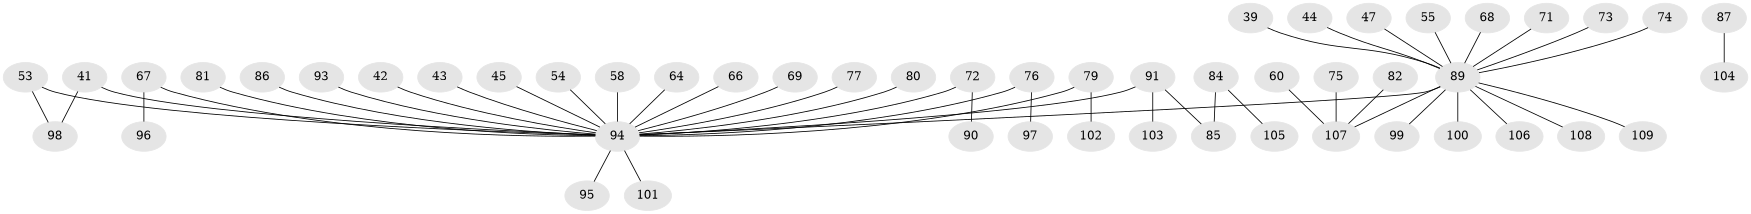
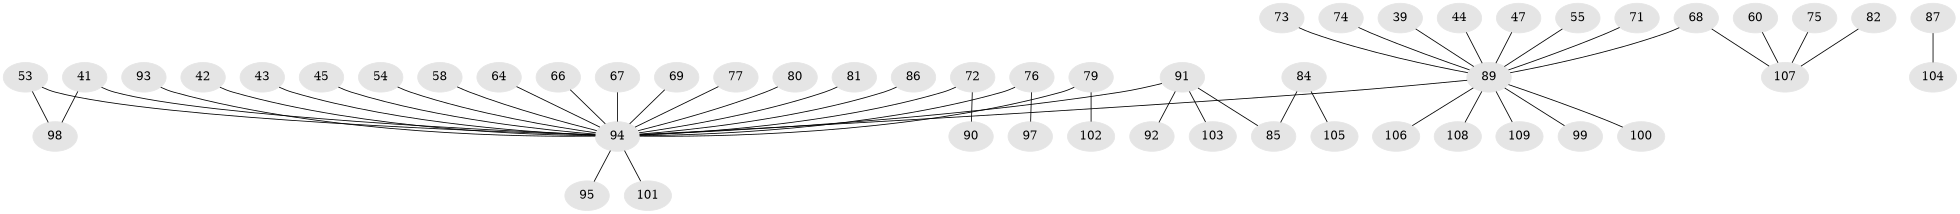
edge "89" -- "107": now "68" -- "107"
node "96": removed
node "92": added
